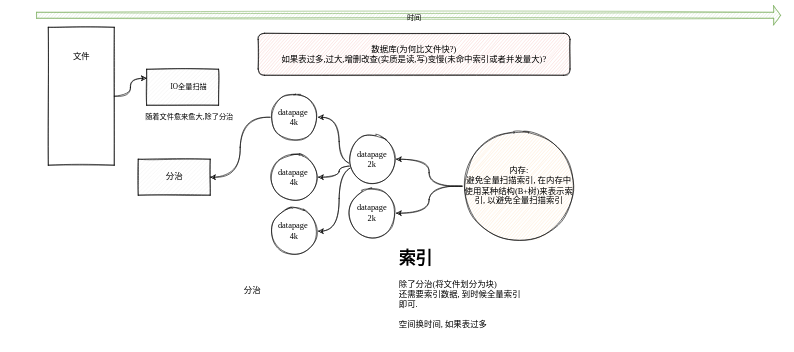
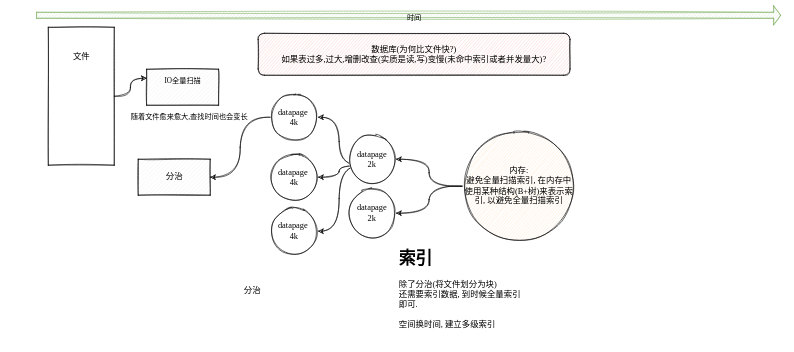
node "IO全量扫描": moved (189, 87) -> (183, 81)
node "随着文件愈来愈大,除了分治": label "随着文件愈来愈大,除了分治" -> "随着文件愈来愈大,查找时间也会变长"
node "索引 除了分治(将文件划分为块) 还需要索引数据, 到时候全量索引即可. 空间换时间, 如果表过多": label "索引 除了分治(将文件划分为块) 还需要索引数据, 到时候全量索引即可. 空间换时间, 如果表过多" -> "索引 除了分治(将文件划分为块) 还需要索引数据, 到时候全量索引即可. 空间换时间, 建立多级索引"
